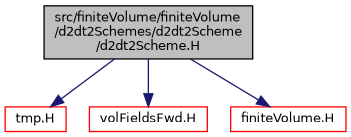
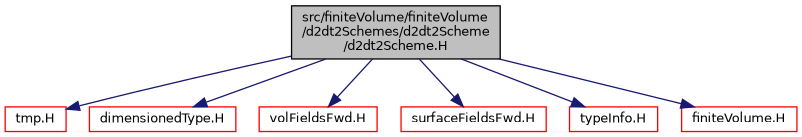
node "dimensionedType.H": added
node "surfaceFieldsFwd.H": added
node "typeInfo.H": added
